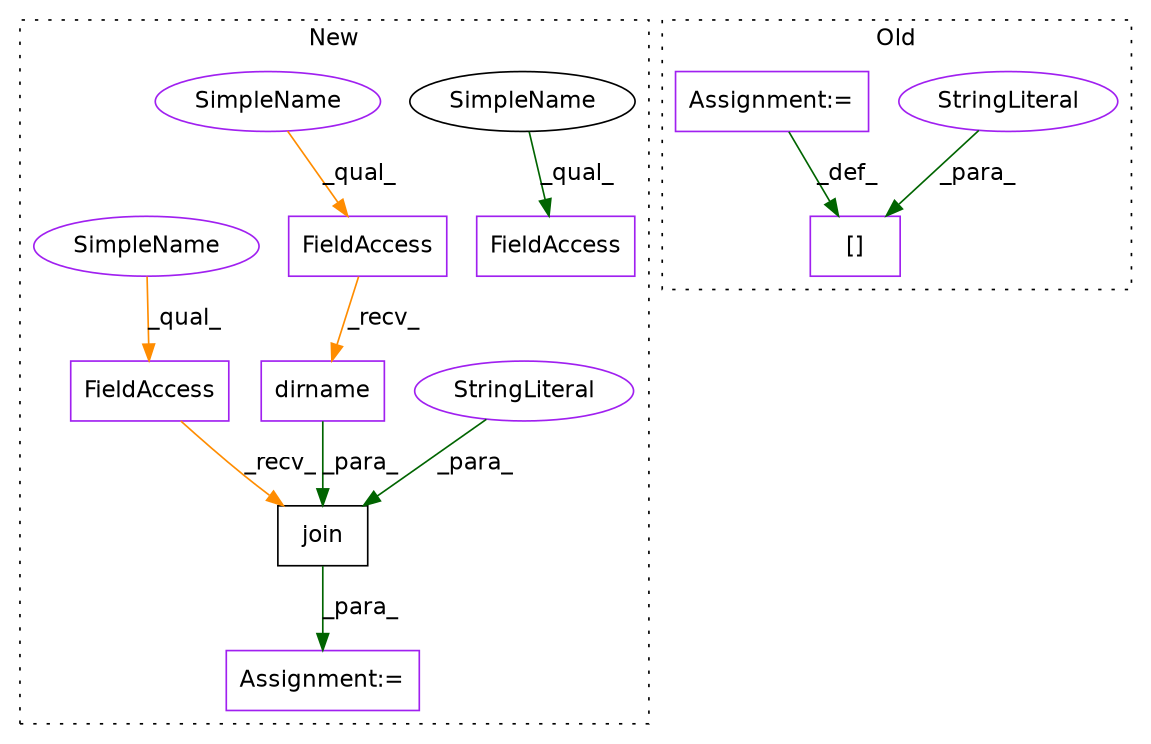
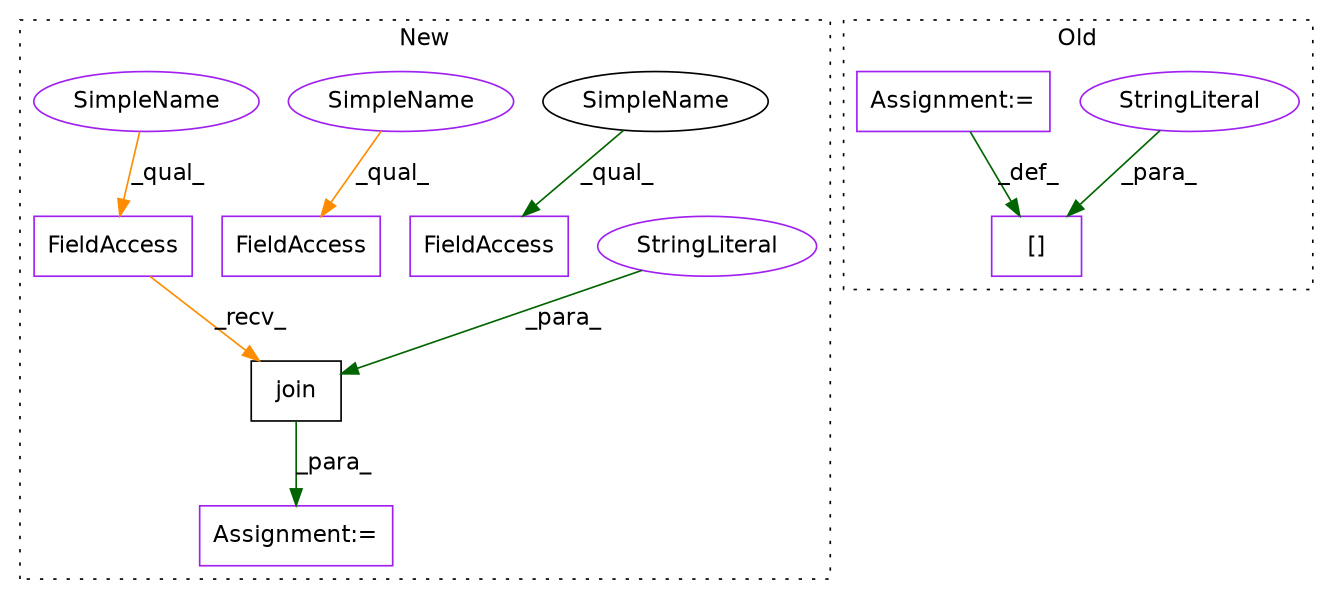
node "dirname": removed
